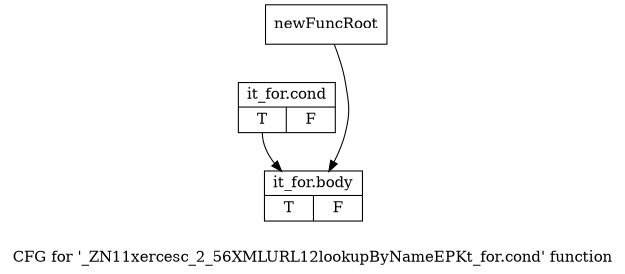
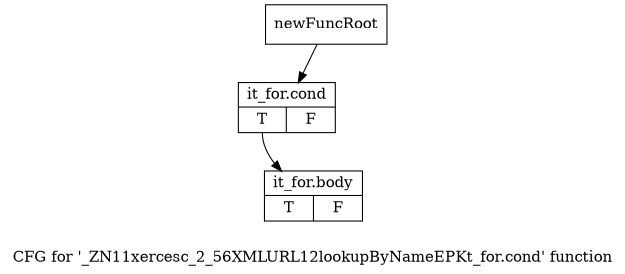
edge "newFuncRoot" -> "it_for.body": now "newFuncRoot" -> "it_for.cond"
